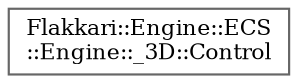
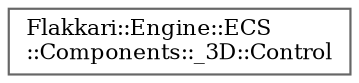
node "Flakkari::Engine::ECS ::Engine::_3D::Control": label "Flakkari::Engine::ECS ::Engine::_3D::Control" -> "Flakkari::Engine::ECS ::Components::_3D::Control"
